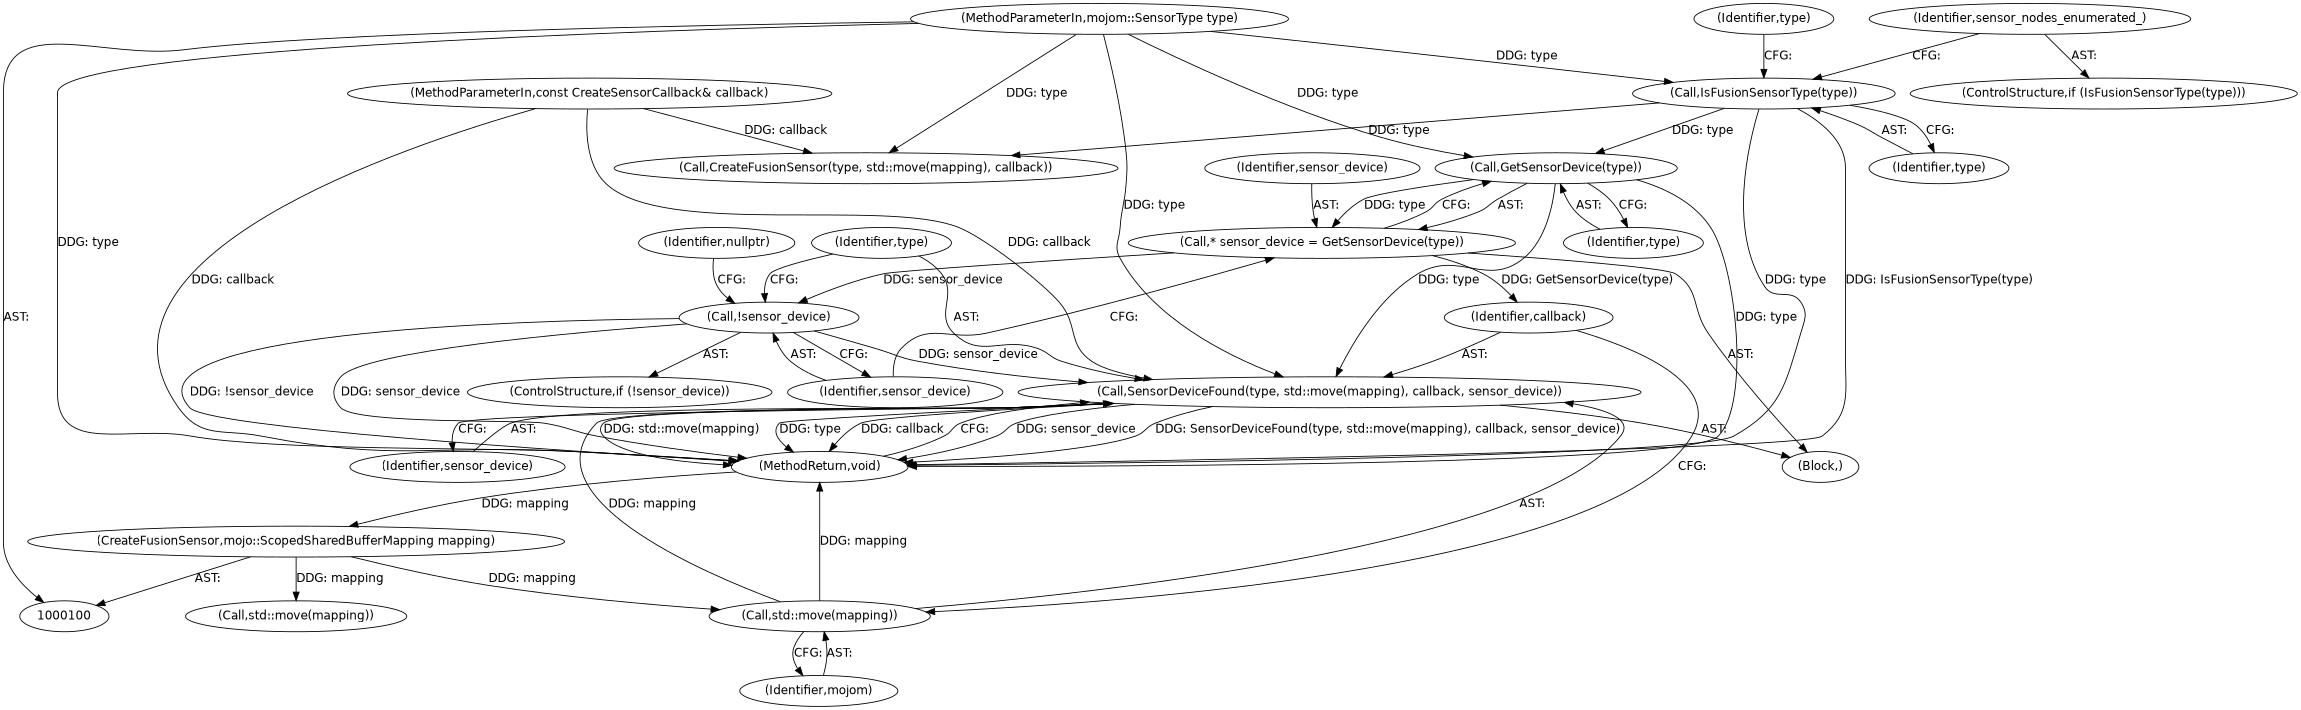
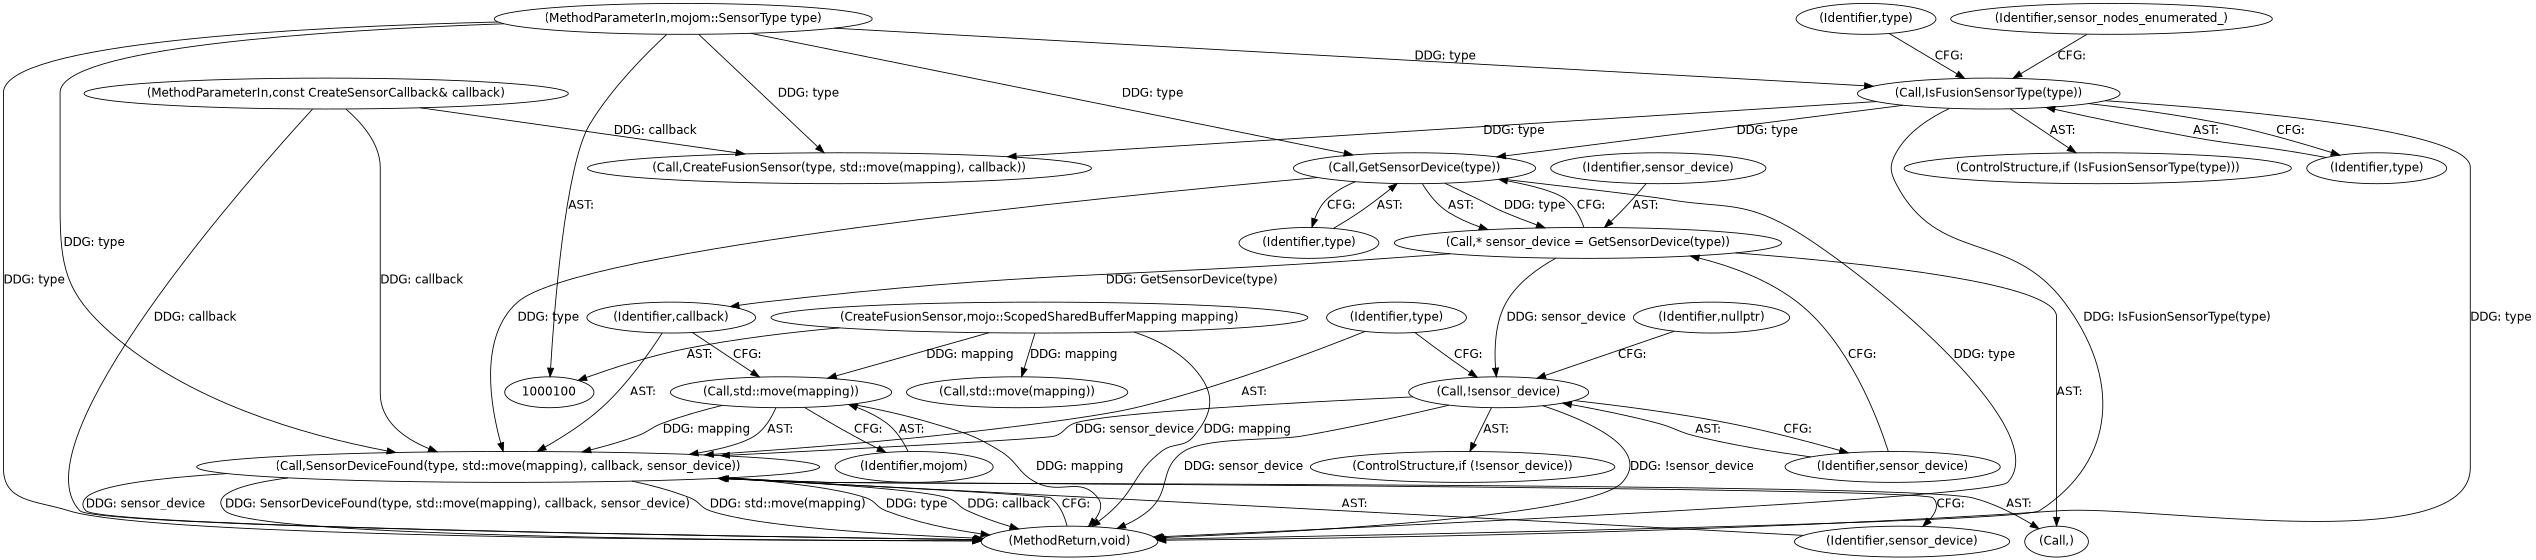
edge "(Identifier,sensor_nodes_enumerated_)" -> "(ControlStructure,if (IsFusionSensorType(type)))": now "(Call,IsFusionSensorType(type))" -> "(ControlStructure,if (IsFusionSensorType(type)))"
node "(Block,)": label "(Block,)" -> "(Call,)"
edge "(MethodReturn,void)" -> "(CreateFusionSensor,mojo::ScopedSharedBufferMapping mapping)": reversed
